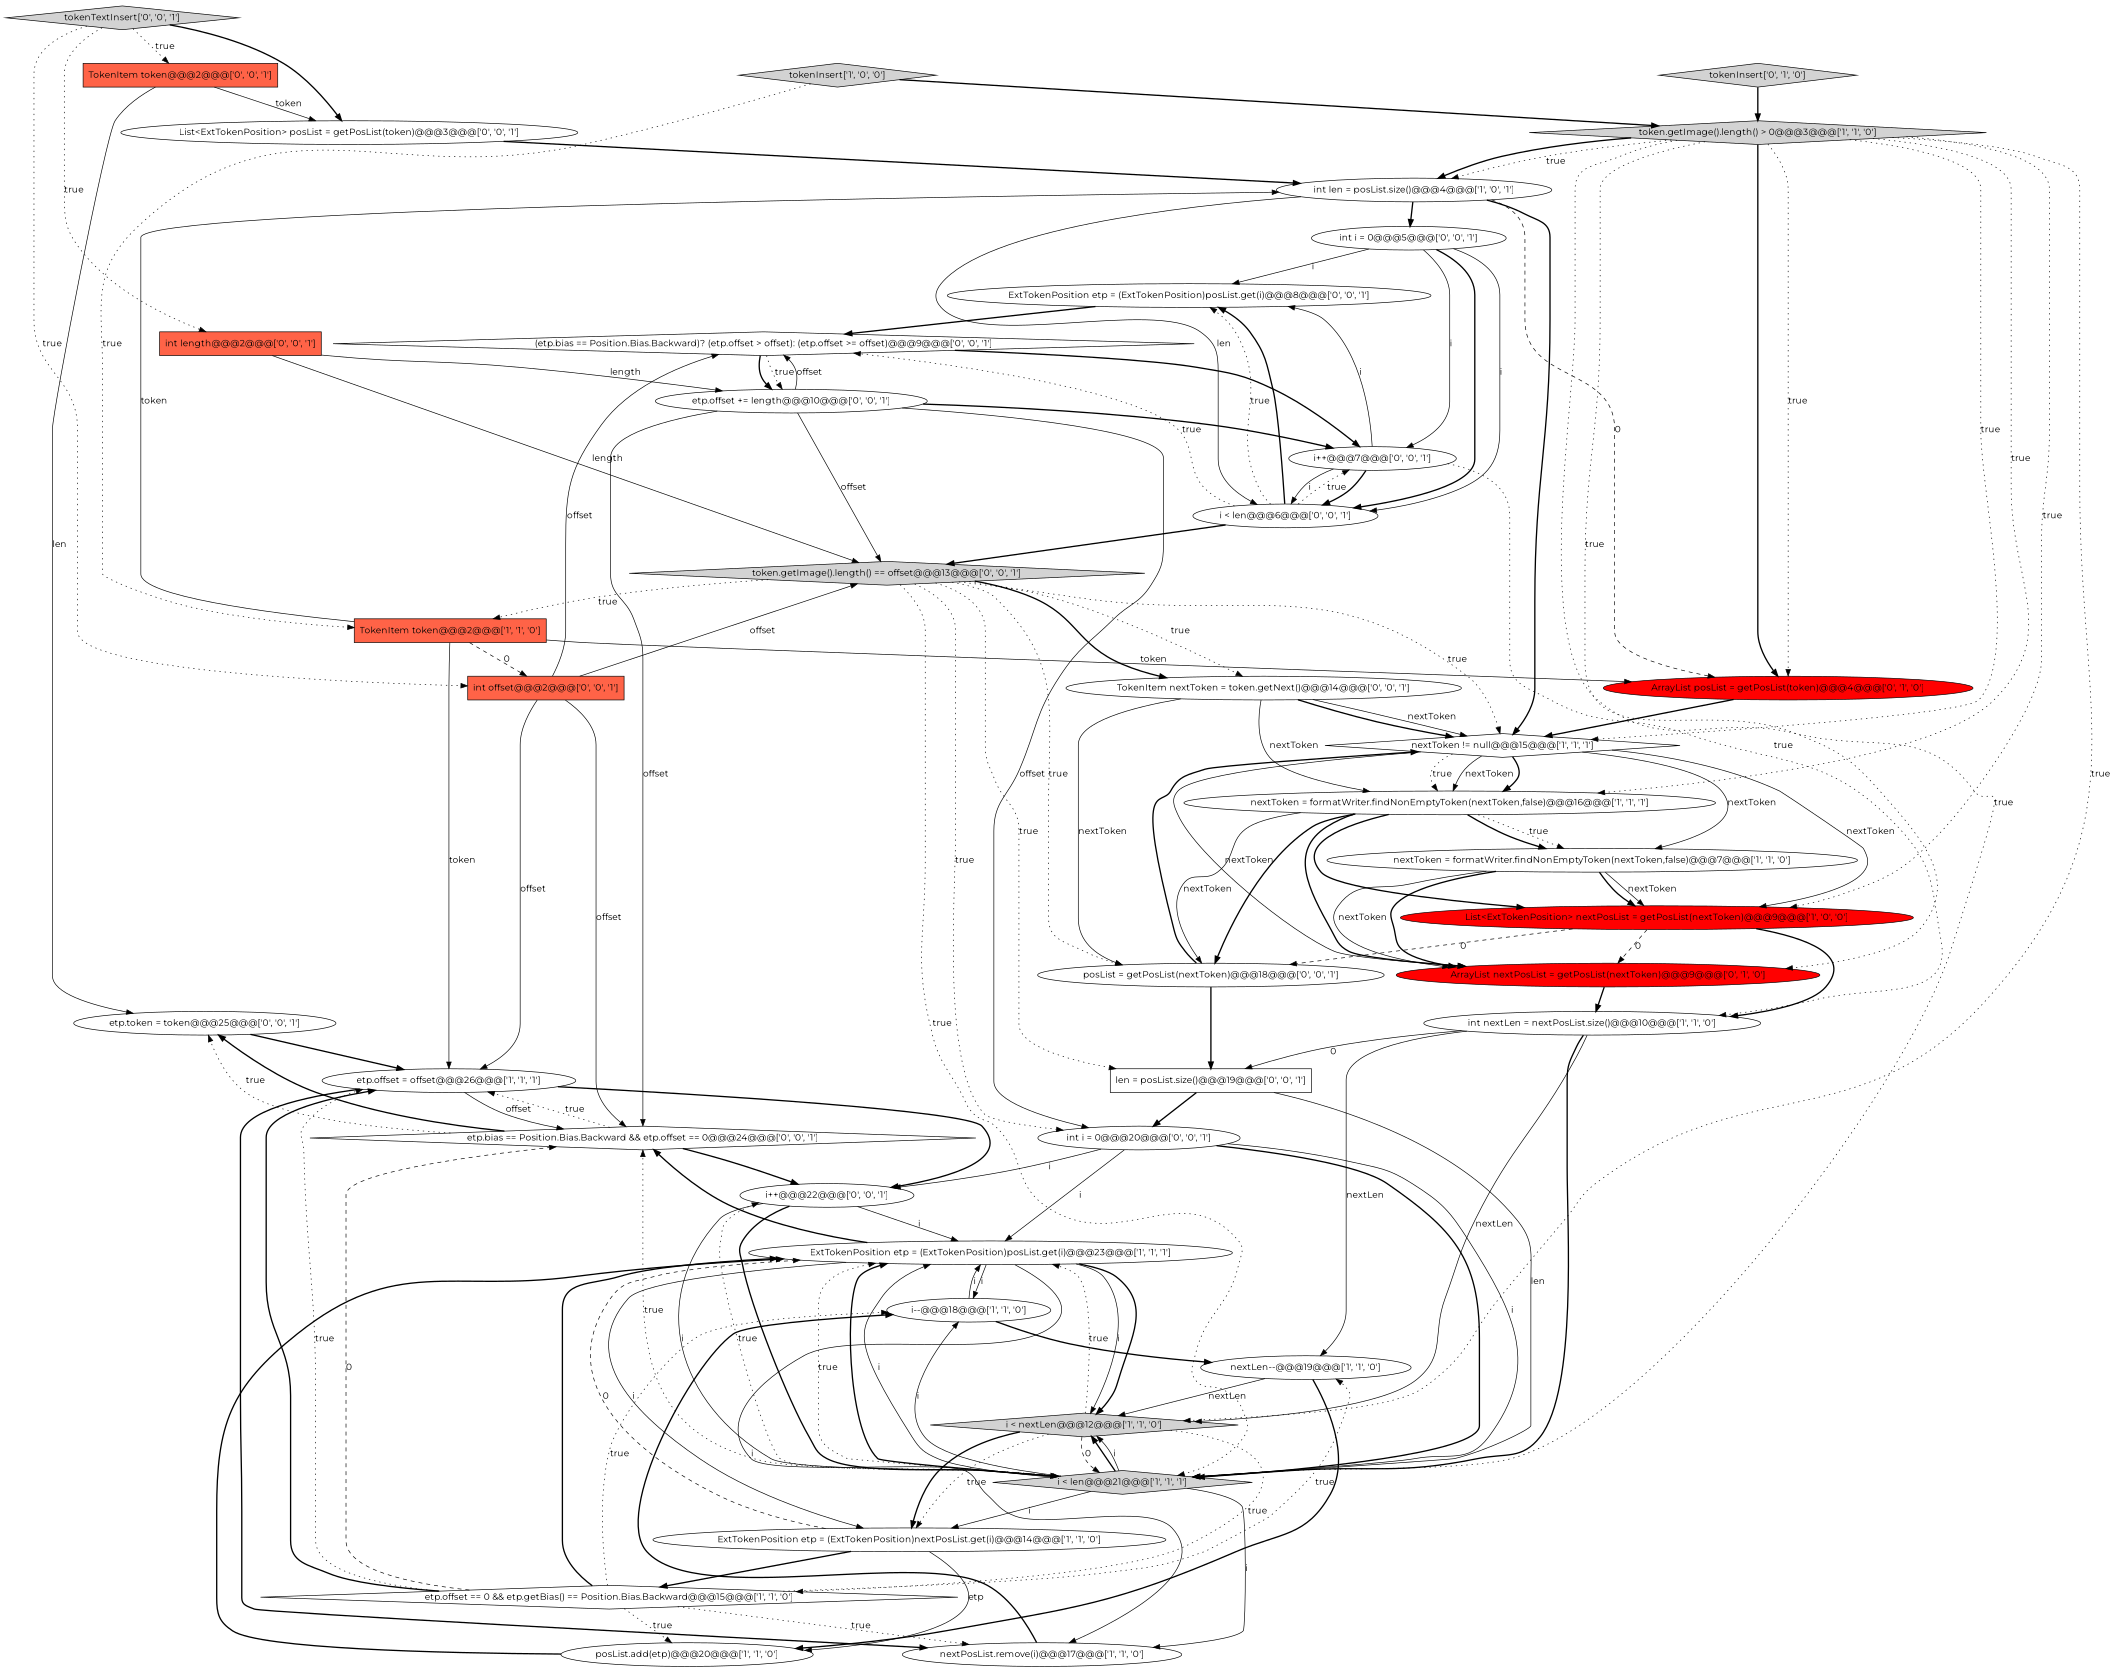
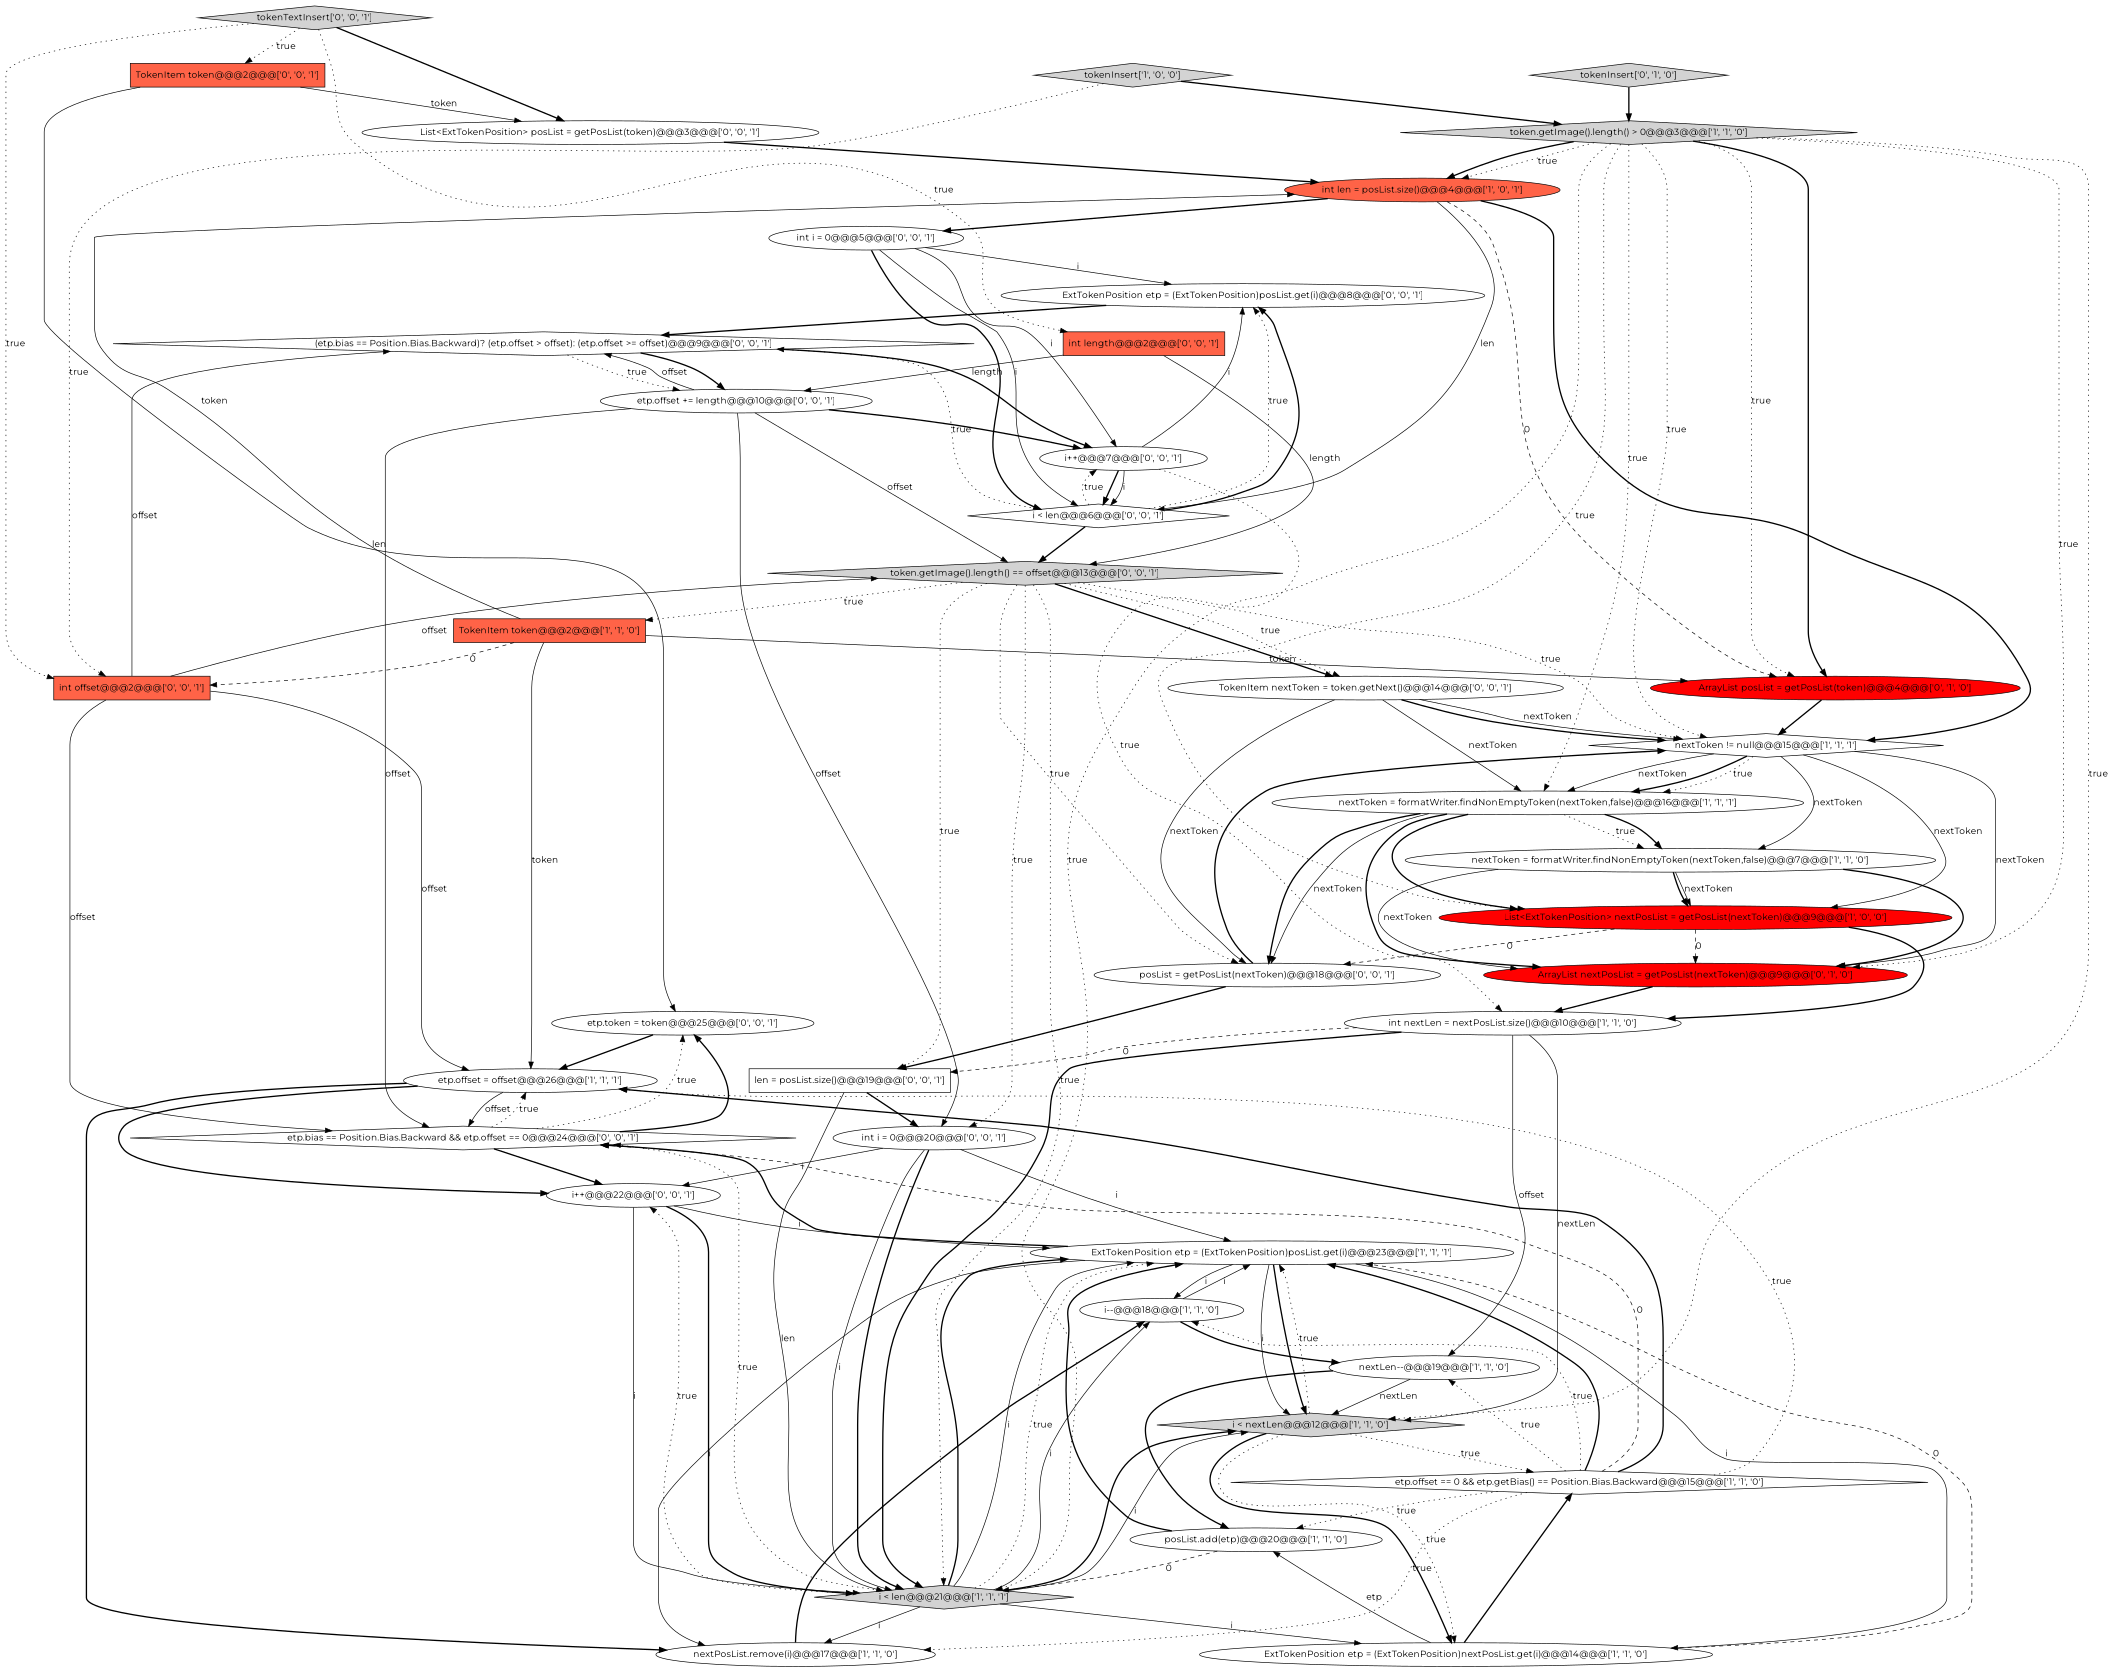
node "int len = posList.size()@@@4@@@['1', '0', '1']": fillcolor white -> tomato
edge "tokenInsert['1', '0', '0']" -> "TokenItem token@@@2@@@['1', '1', '0']": now "tokenInsert['1', '0', '0']" -> "int offset@@@2@@@['0', '0', '1']"
node "i < len@@@6@@@['0', '0', '1']": shape ellipse -> diamond
edge "int nextLen = nextPosList.size()@@@10@@@['1', '1', '0']" -> "len = posList.size()@@@19@@@['0', '0', '1']": style solid -> dashed
edge "int nextLen = nextPosList.size()@@@10@@@['1', '1', '0']" -> "nextLen--@@@19@@@['1', '1', '0']": label "nextLen" -> "offset"
edge "i < nextLen@@@12@@@['1', '1', '0']" -> "i < len@@@21@@@['1', '1', '1']": now "posList.add(etp)@@@20@@@['1', '1', '0']" -> "i < len@@@21@@@['1', '1', '1']"
